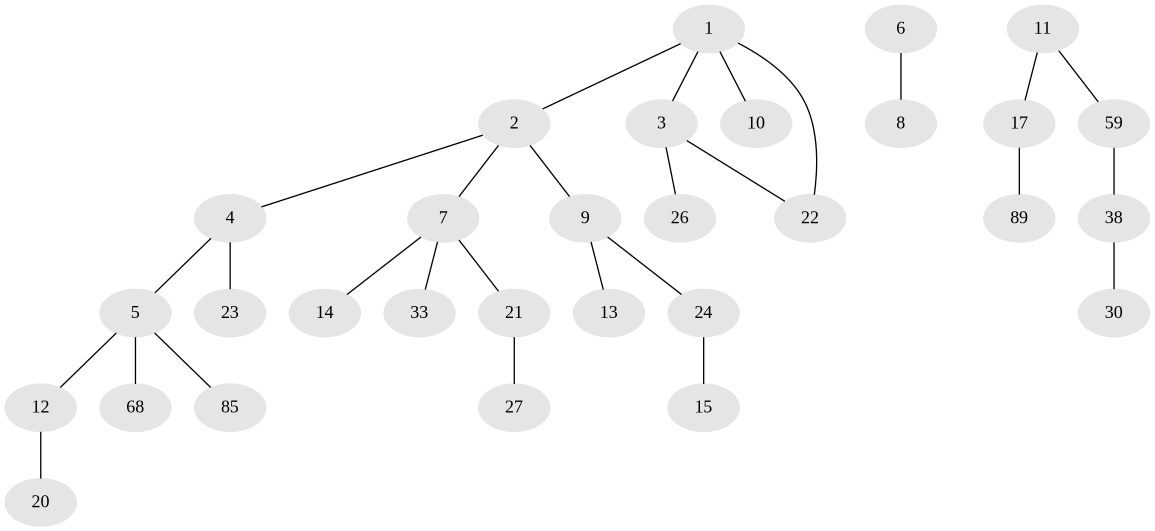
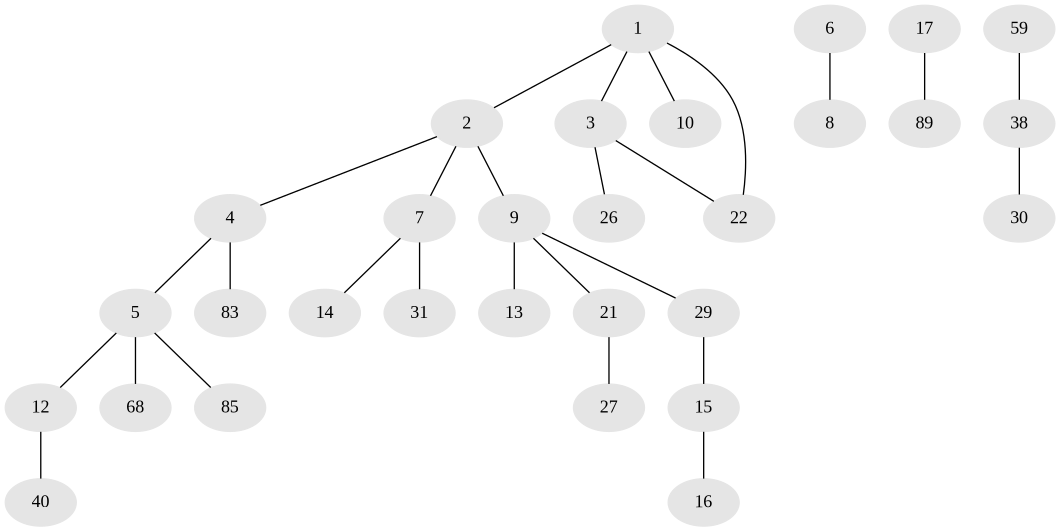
node "11": removed
edge "7" -- "21": now "9" -- "21"
node "23": label "23" -> "83"
node "33": label "33" -> "31"
node "24": label "24" -> "29"
node "20": label "20" -> "40"
node "16": added
